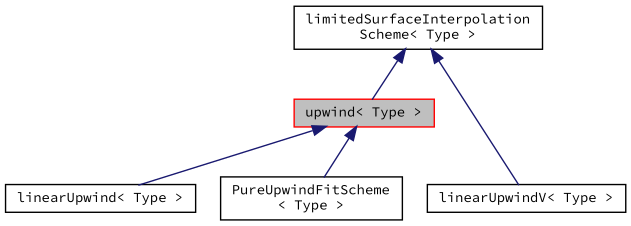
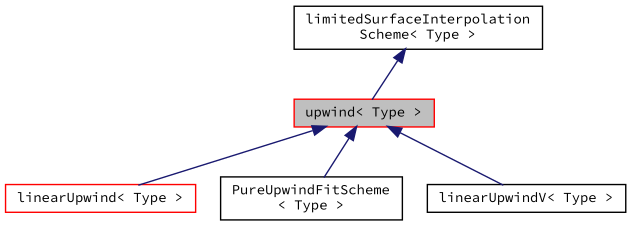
edge "linearUpwindV< Type >" -> "limitedSurfaceInterpolation Scheme< Type >": now "linearUpwindV< Type >" -> "upwind< Type >"
node "linearUpwind< Type >": color black -> red
